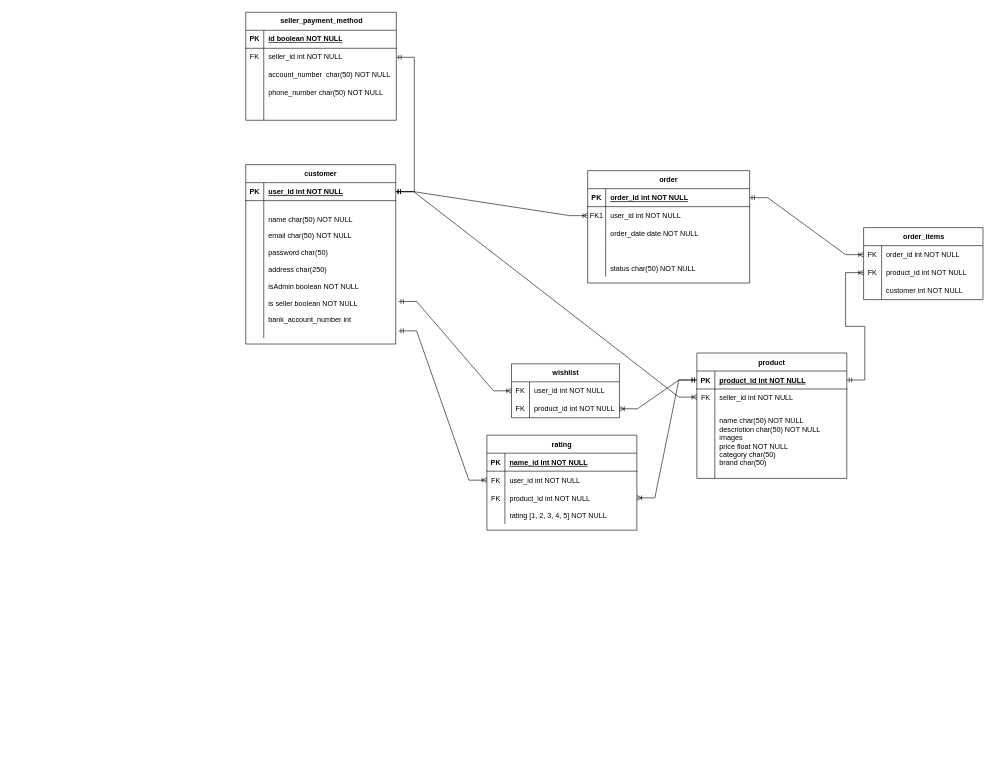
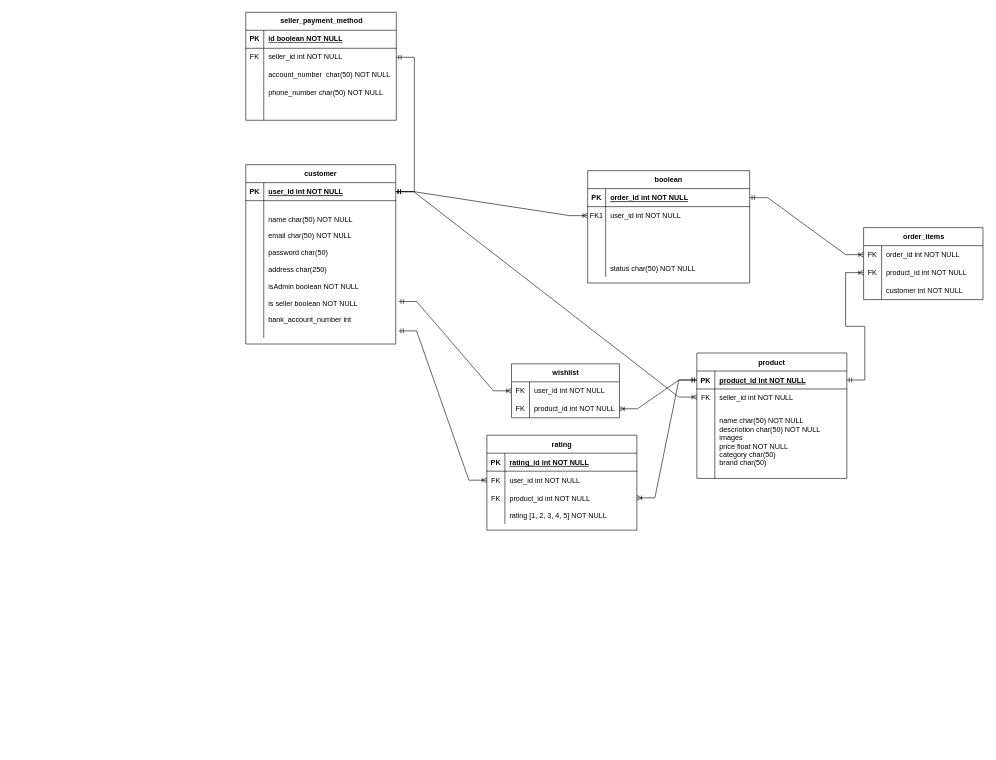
node "order": label "order" -> "boolean"
node "order_date date NOT NULL": removed
node "name_id int NOT NULL": label "name_id int NOT NULL" -> "rating_id int NOT NULL"
